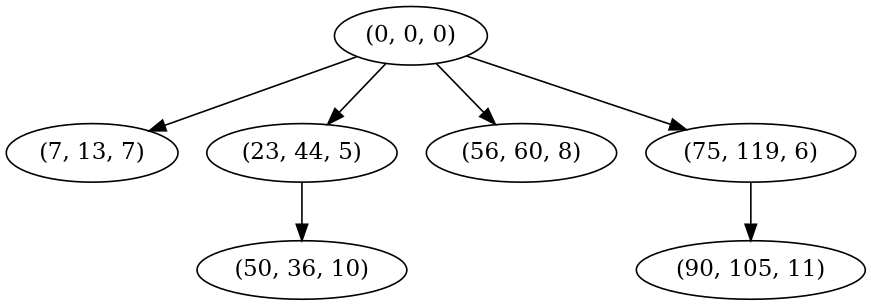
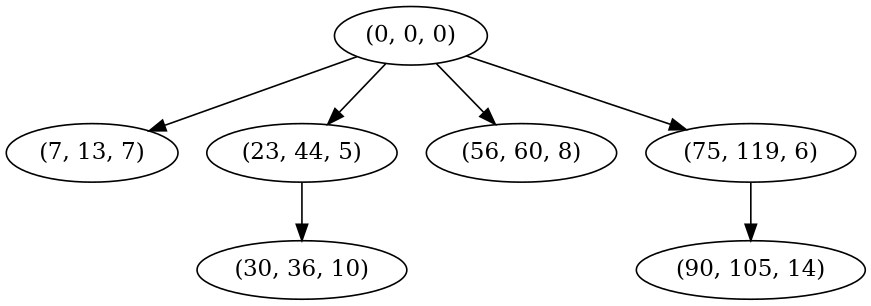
node "(50, 36, 10)": label "(50, 36, 10)" -> "(30, 36, 10)"
node "(90, 105, 11)": label "(90, 105, 11)" -> "(90, 105, 14)"
